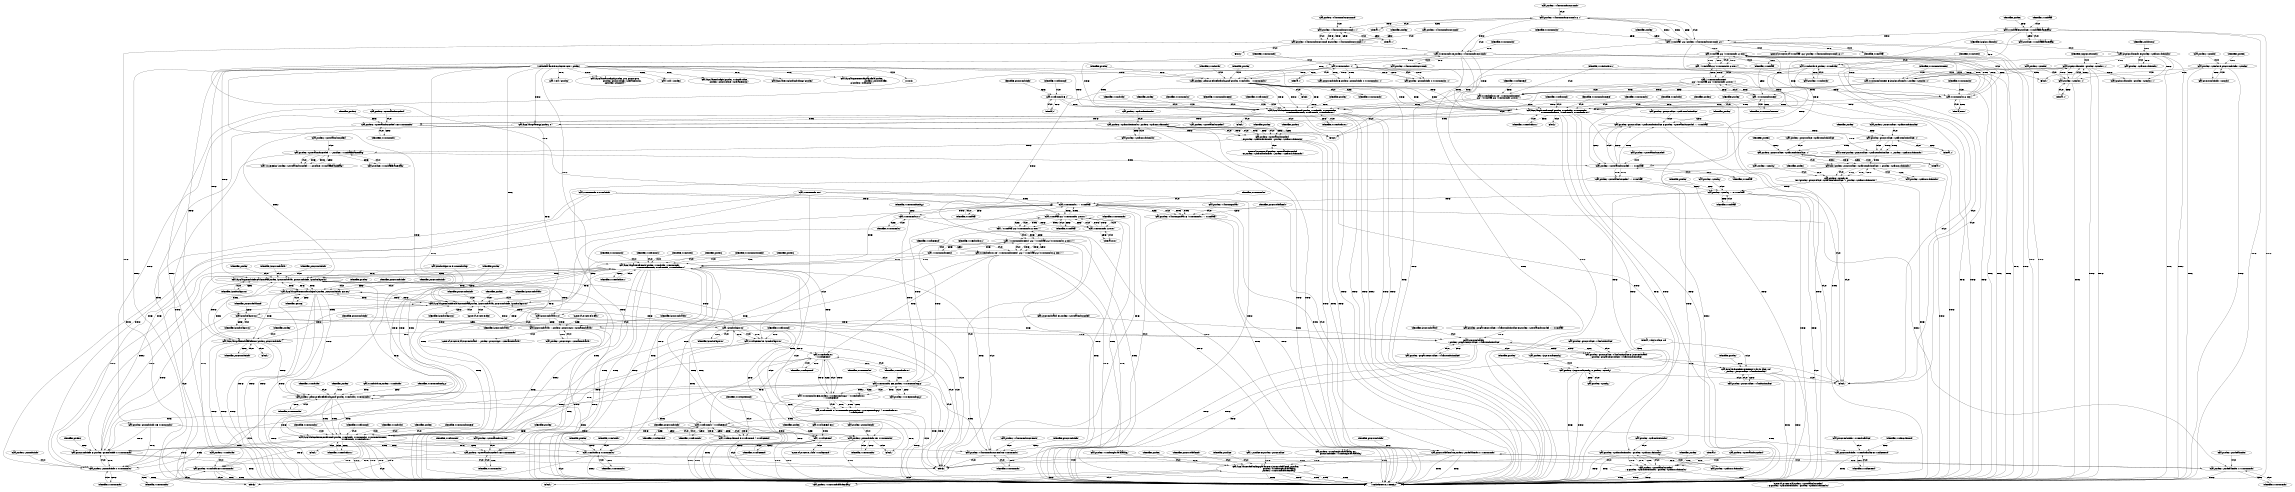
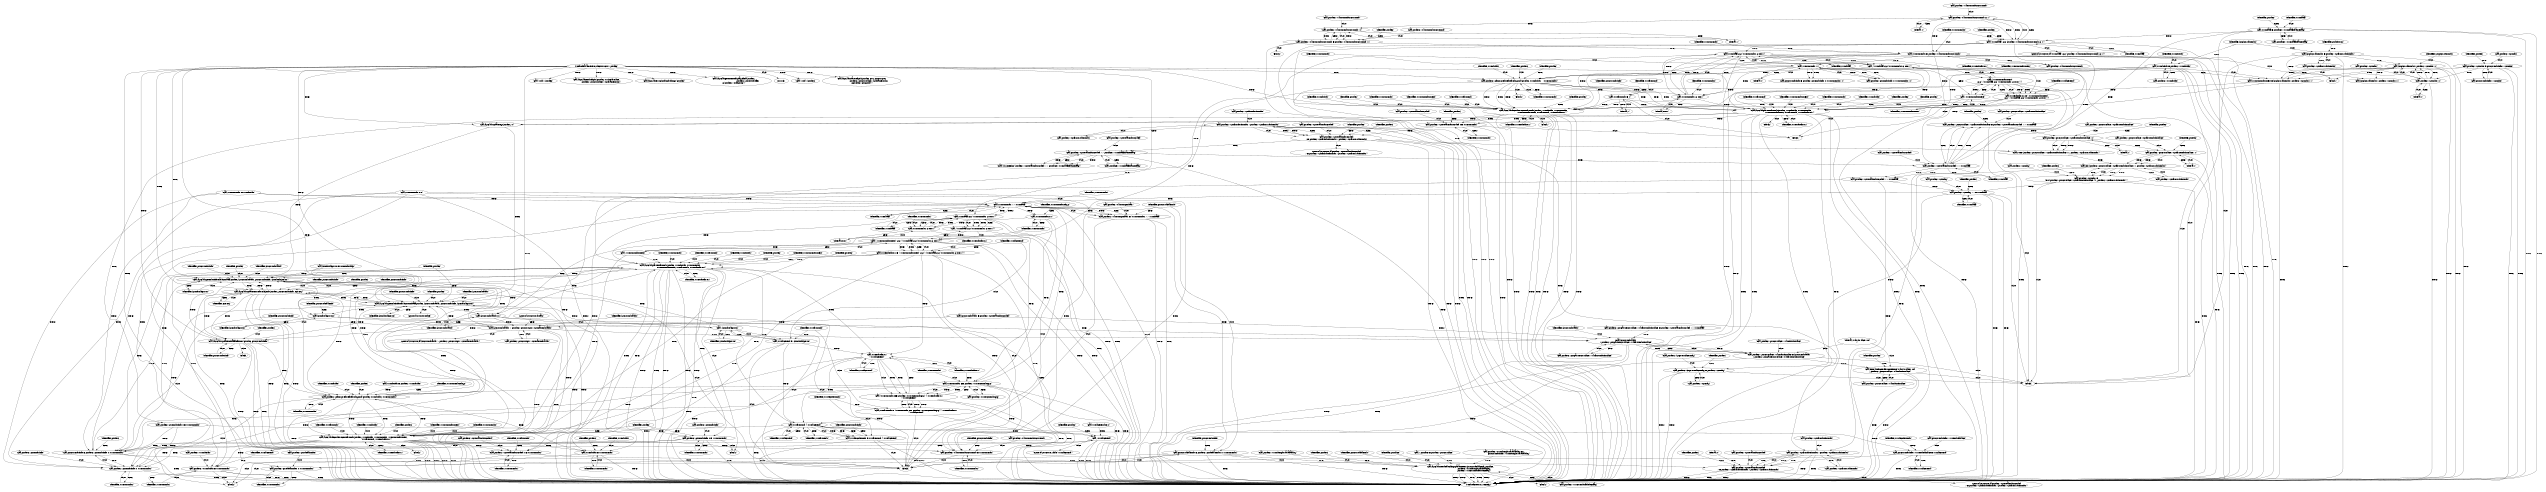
edge "(Call,u1_num_mbs = 0)" -> "(Call,ps_dec->u1_mb_idx = u1_num_mbs)": added, label "DDG:"
